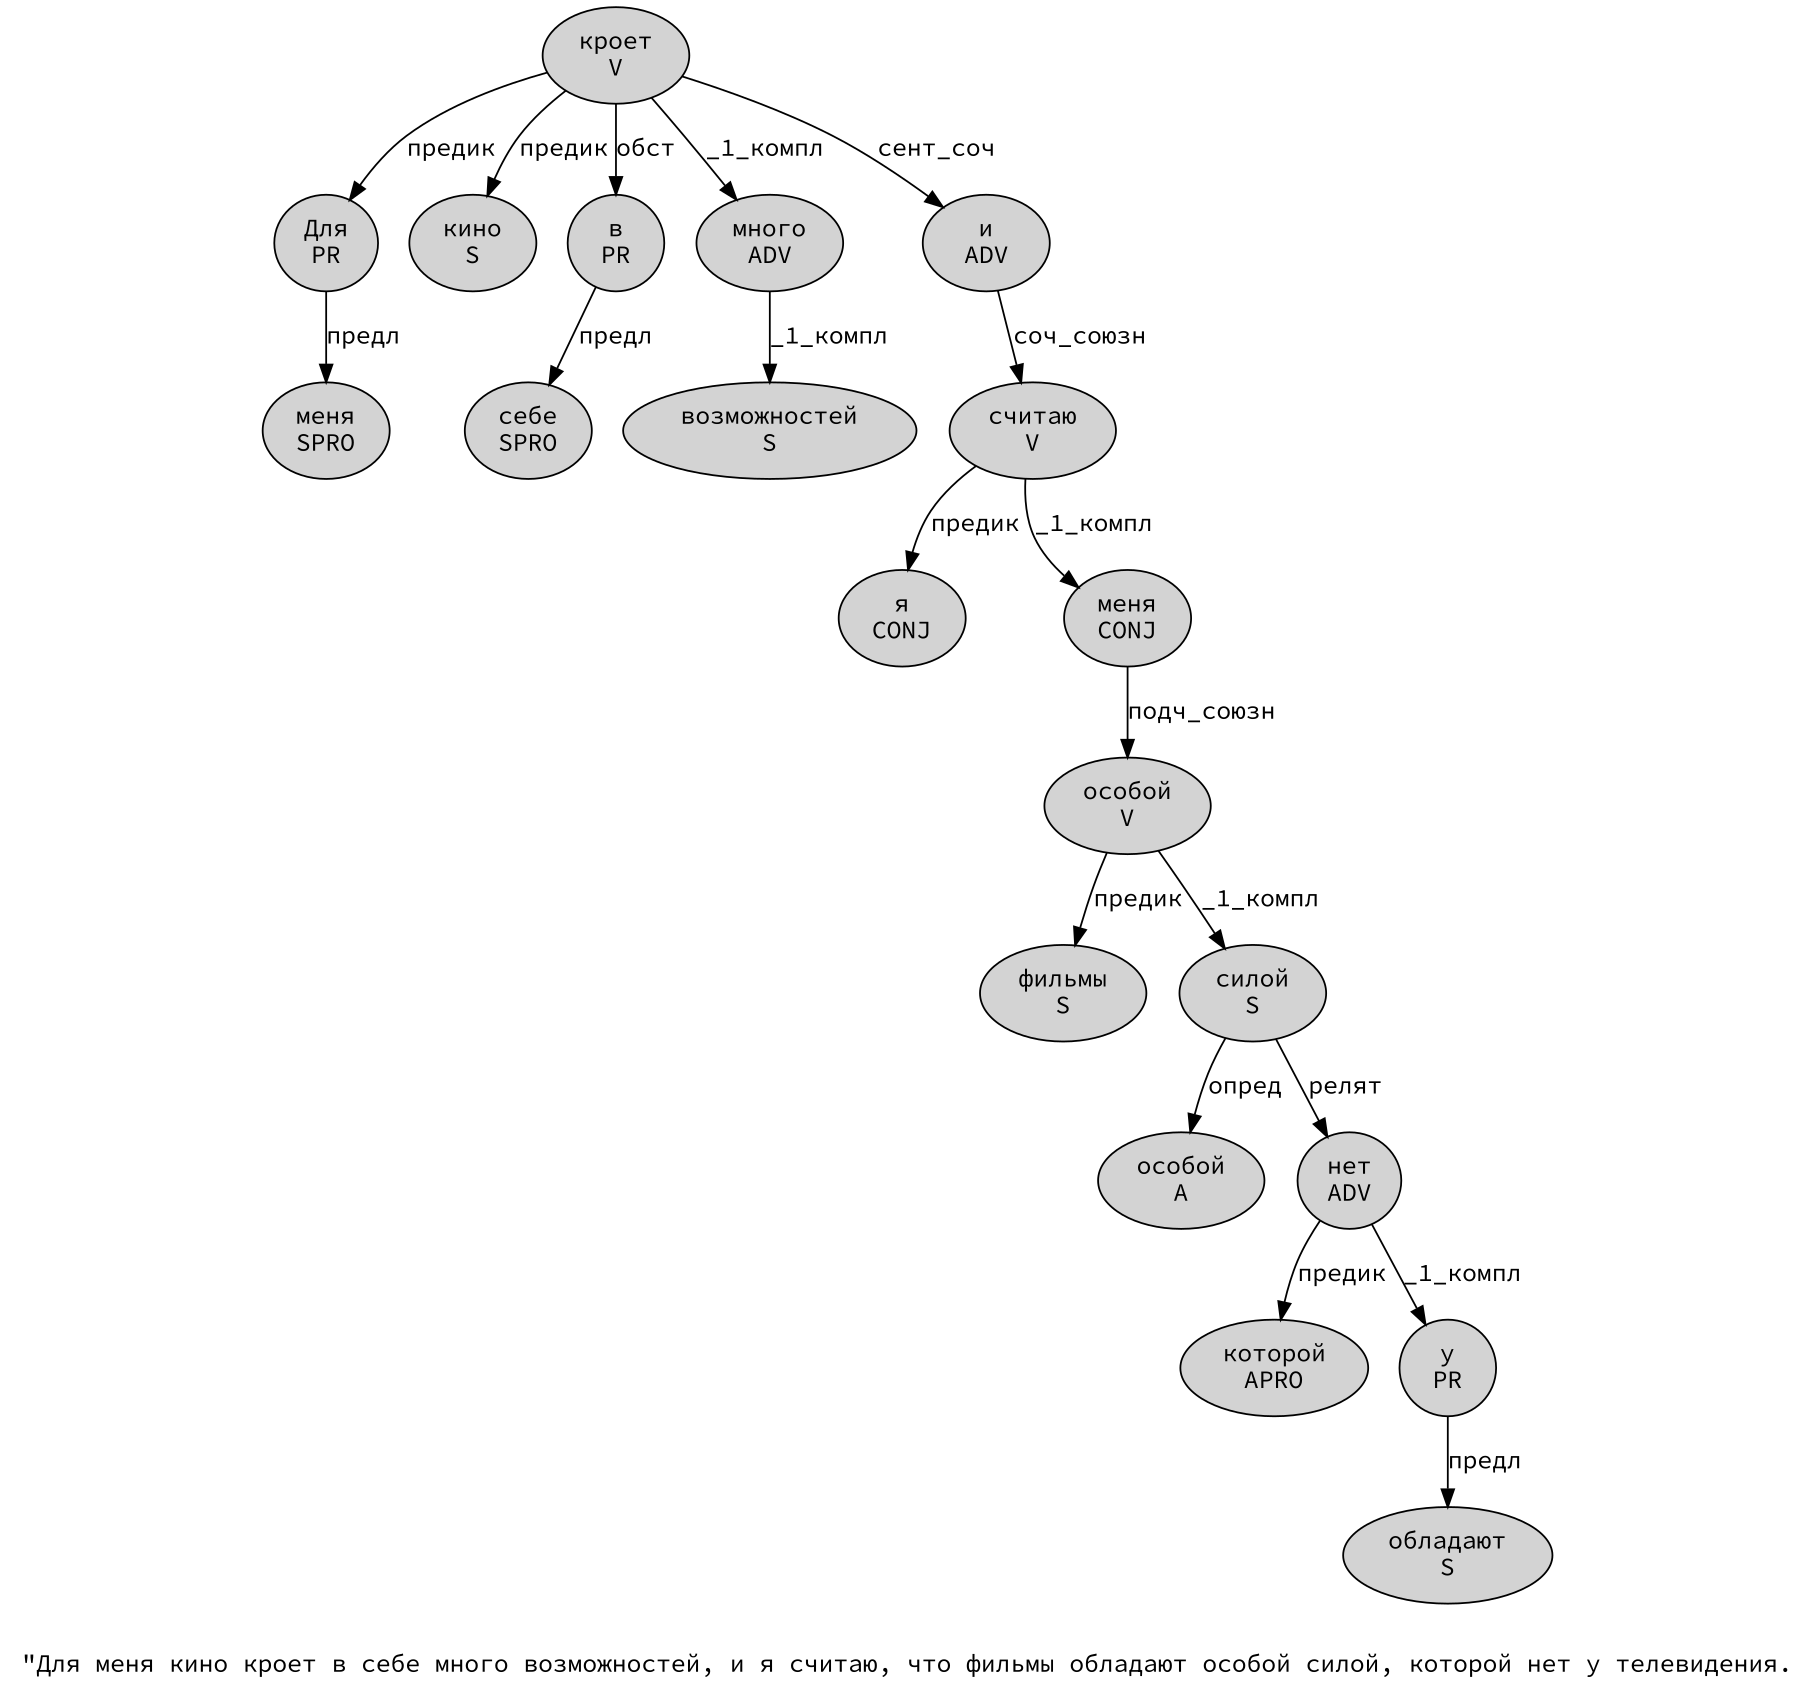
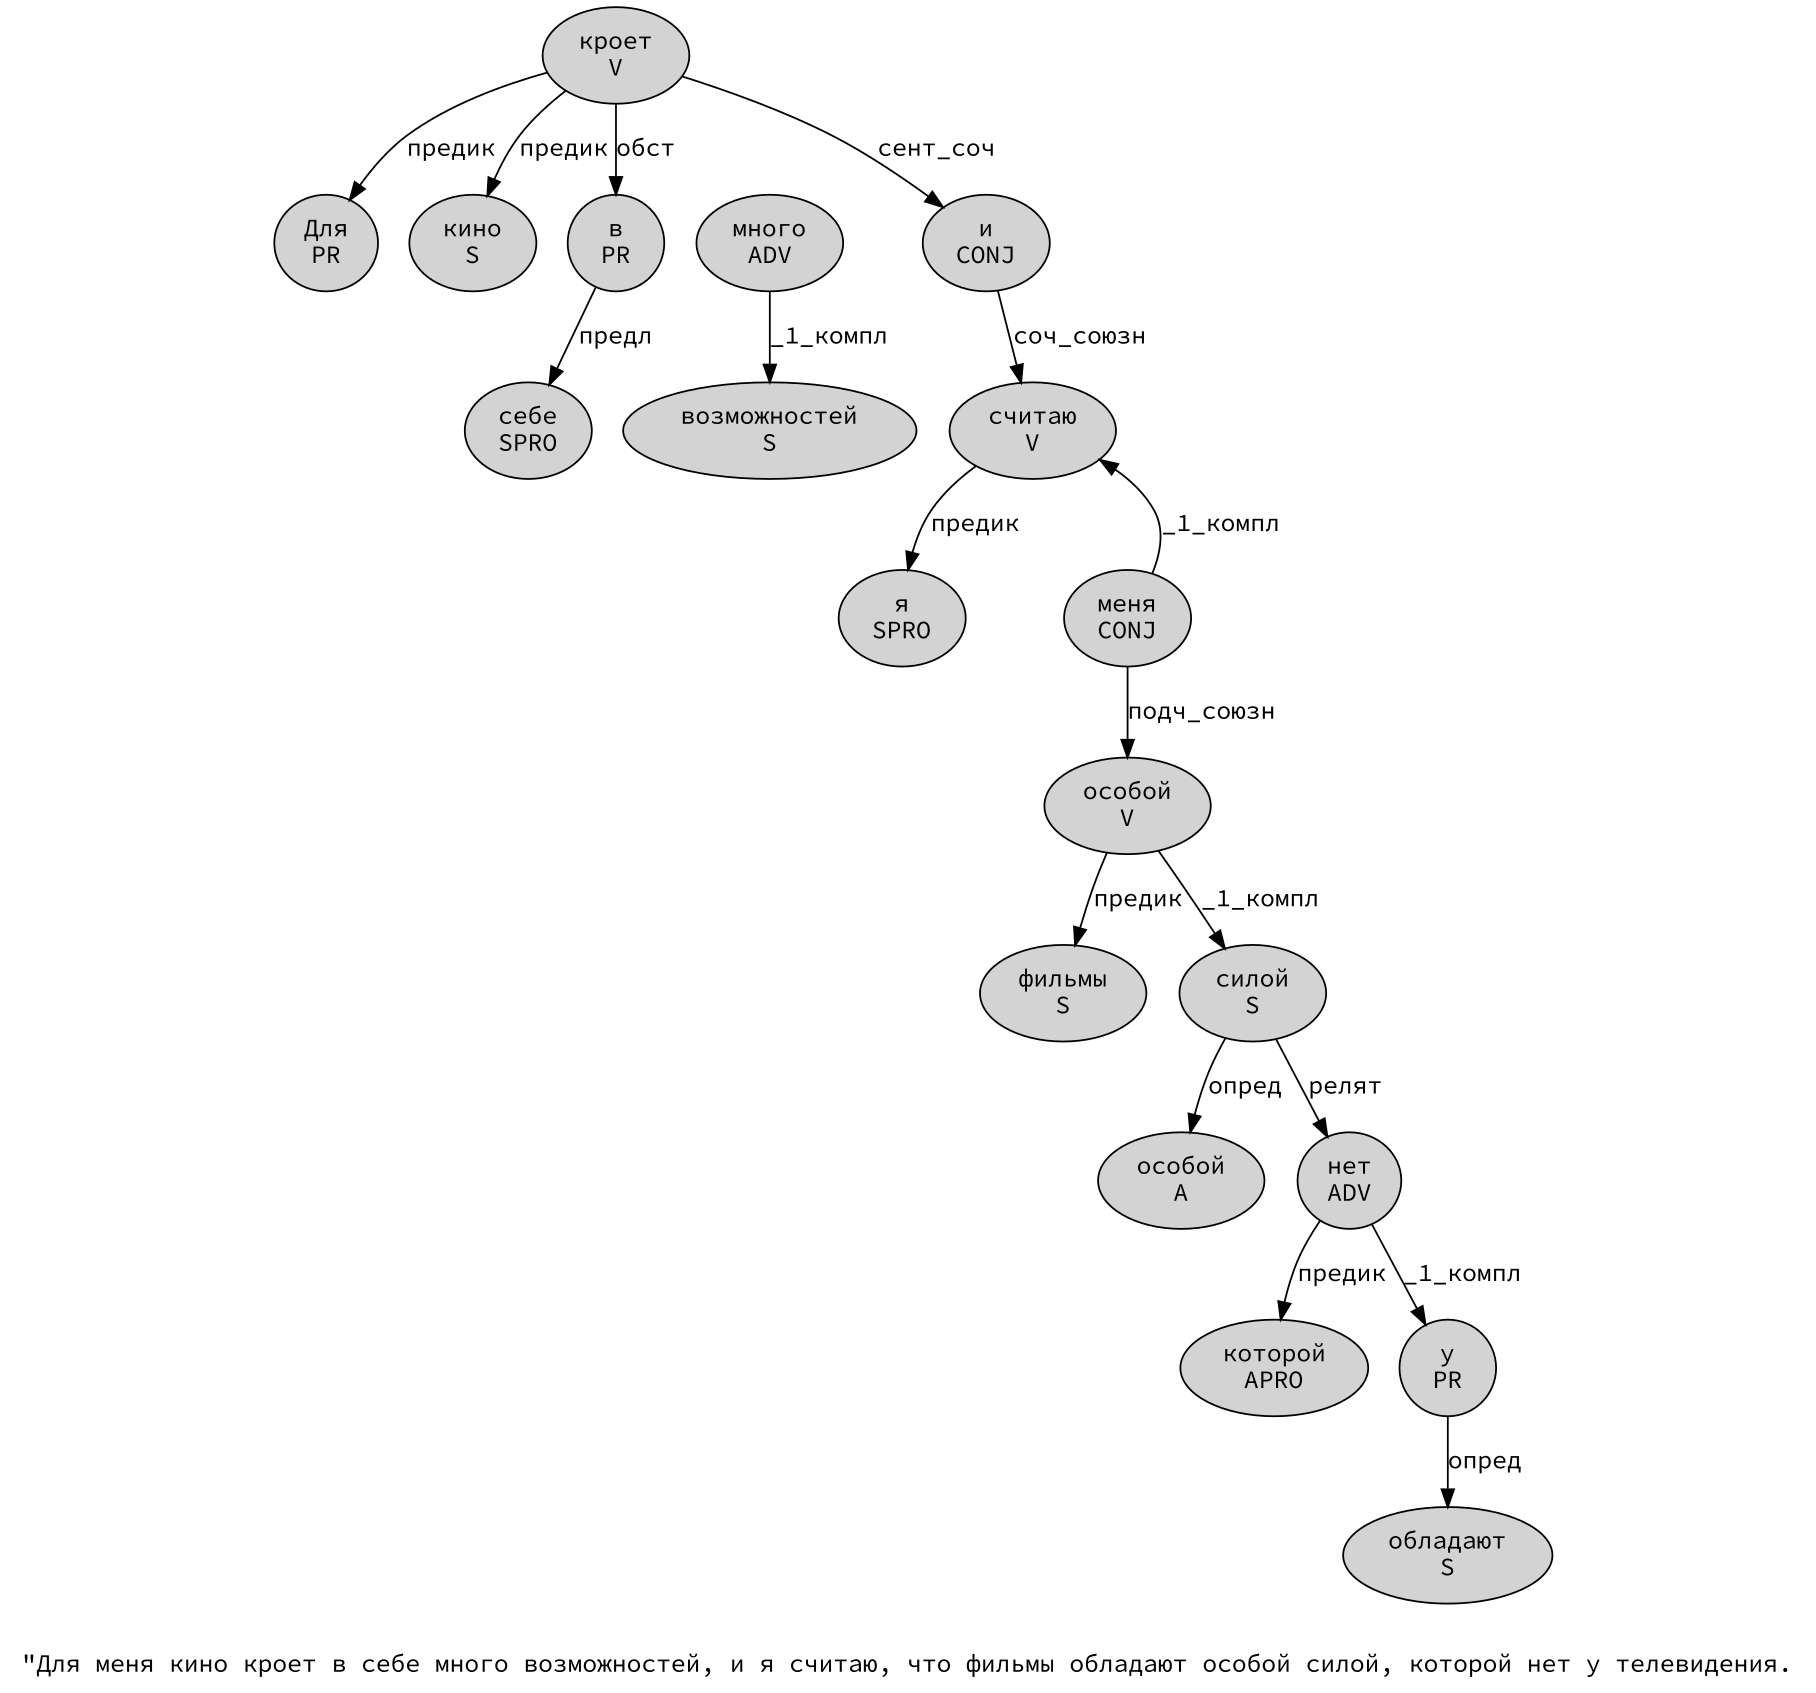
edge "кроет V" -> "много ADV": removed, label "_1_компл"
node "и ADV": label "и ADV" -> "и CONJ"
node "меня SPRO": removed
edge "считаю V" -> "меня CONJ": reversed
node "я CONJ": label "я CONJ" -> "я SPRO"
edge "у PR" -> "обладают S": label "предл" -> "опред"
